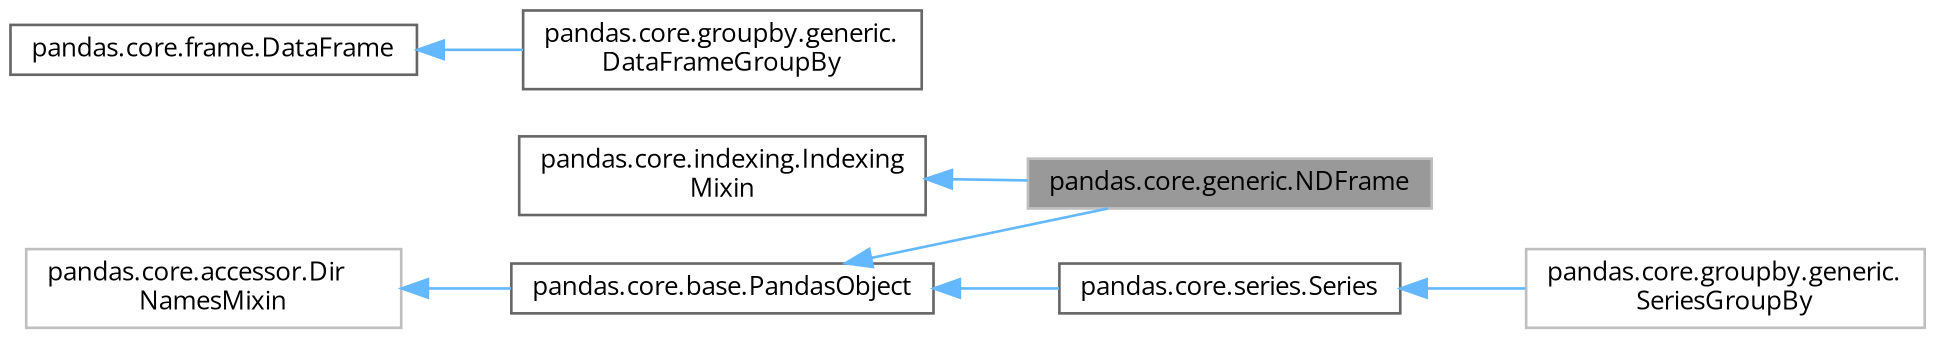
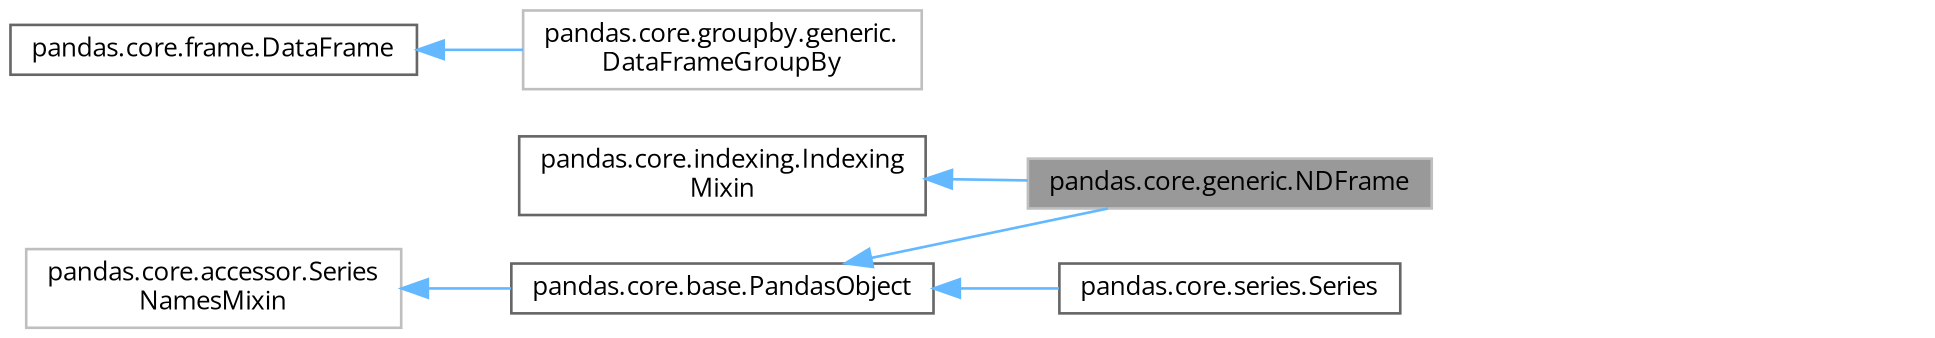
node "pandas.core.groupby.generic. DataFrameGroupBy": color gray40 -> grey75
node "pandas.core.accessor.Dir NamesMixin": label "pandas.core.accessor.Dir NamesMixin" -> "pandas.core.accessor.Series NamesMixin"
node "pandas.core.groupby.generic. SeriesGroupBy": removed
